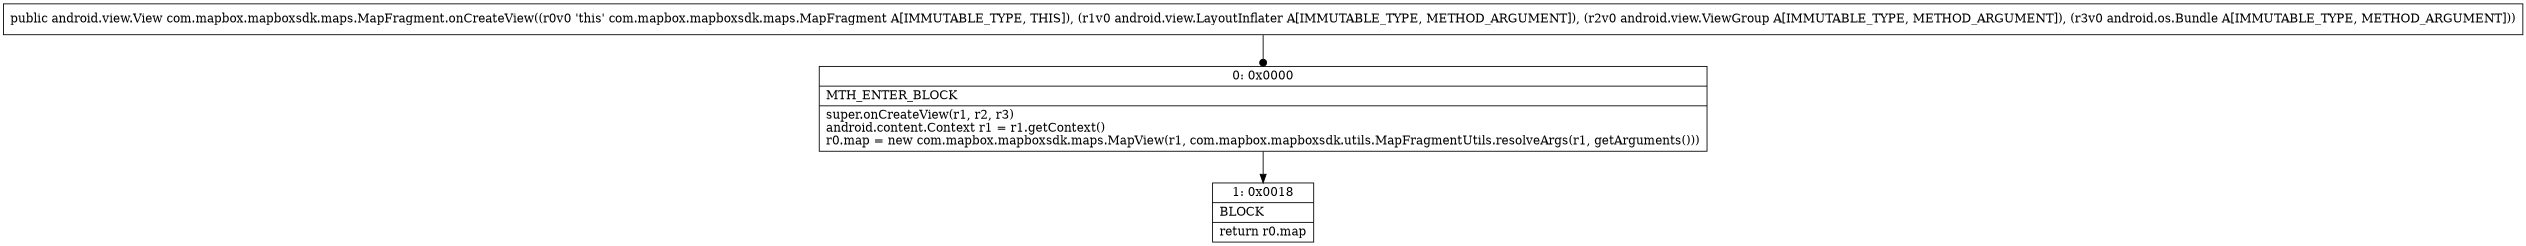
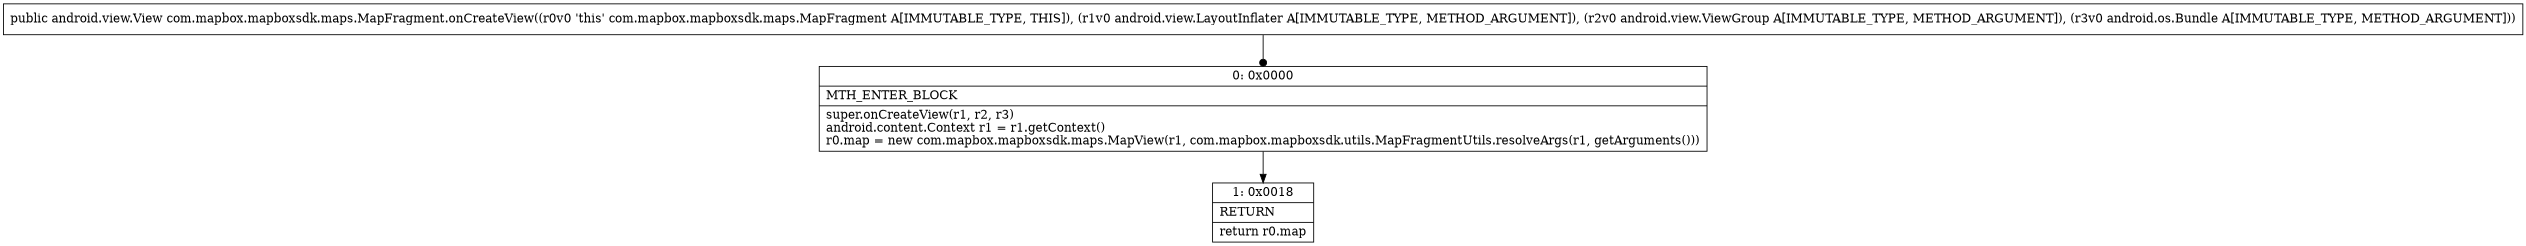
node "1: 0x0018": text "BLOCK" -> "RETURN"
